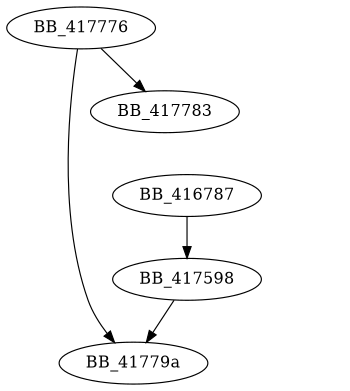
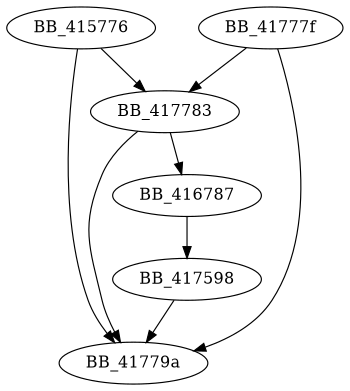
node "BB_417776": label "BB_417776" -> "BB_415776"
node "BB_41777f": added
edge "BB_417783" -> "BB_416787": added
edge "BB_417783" -> "BB_41779a": added
